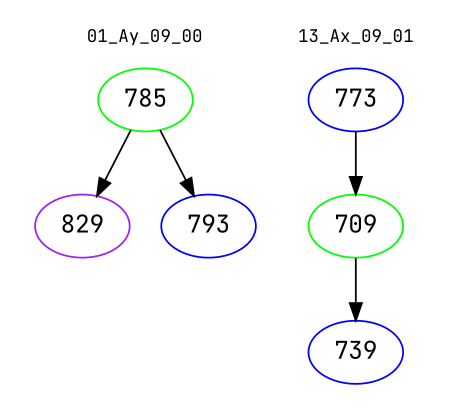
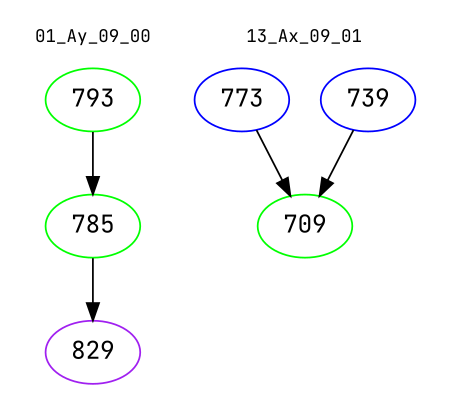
edge "785" -> "793": reversed
node "793": color blue -> green
edge "709" -> "739": reversed
